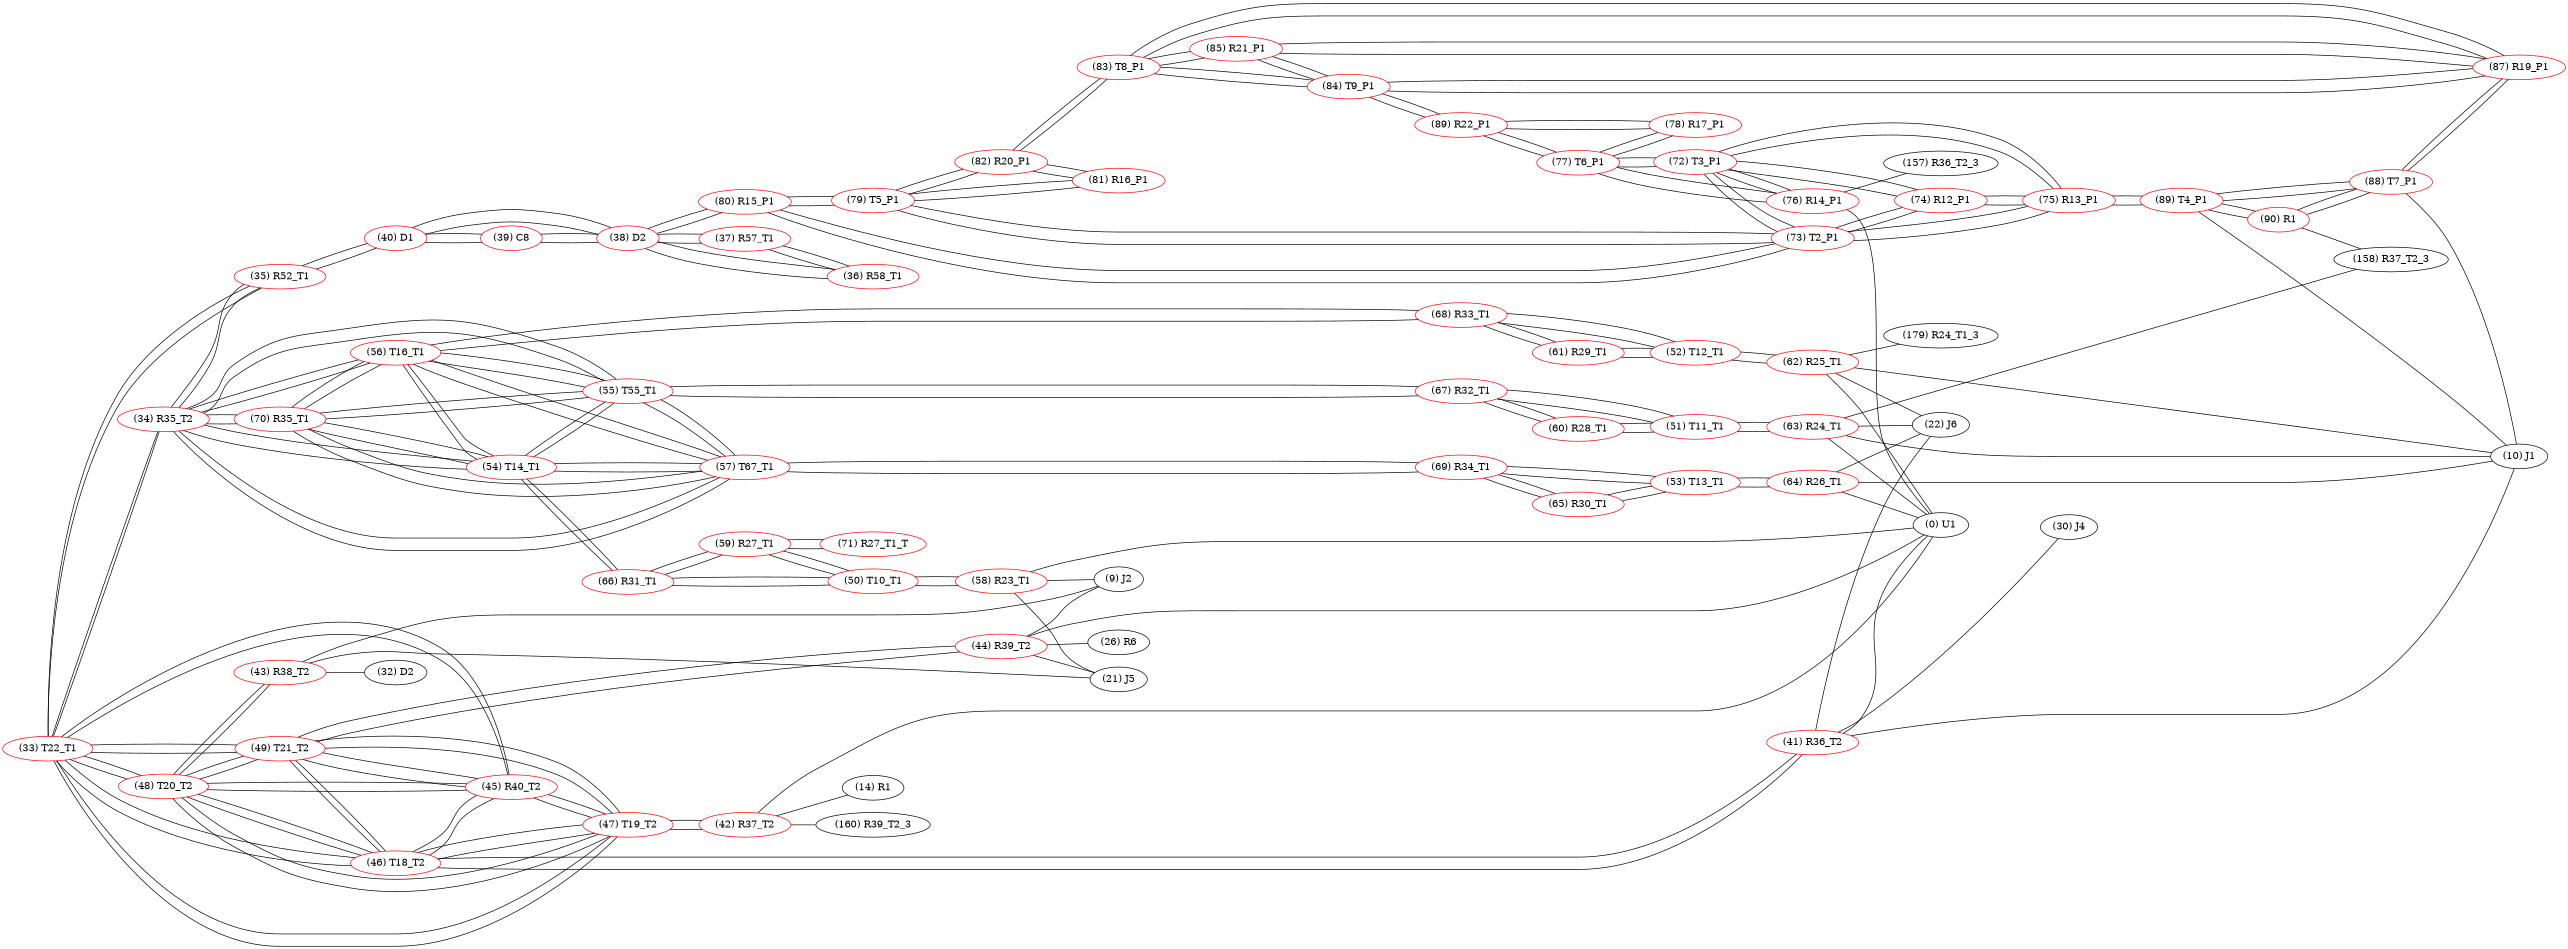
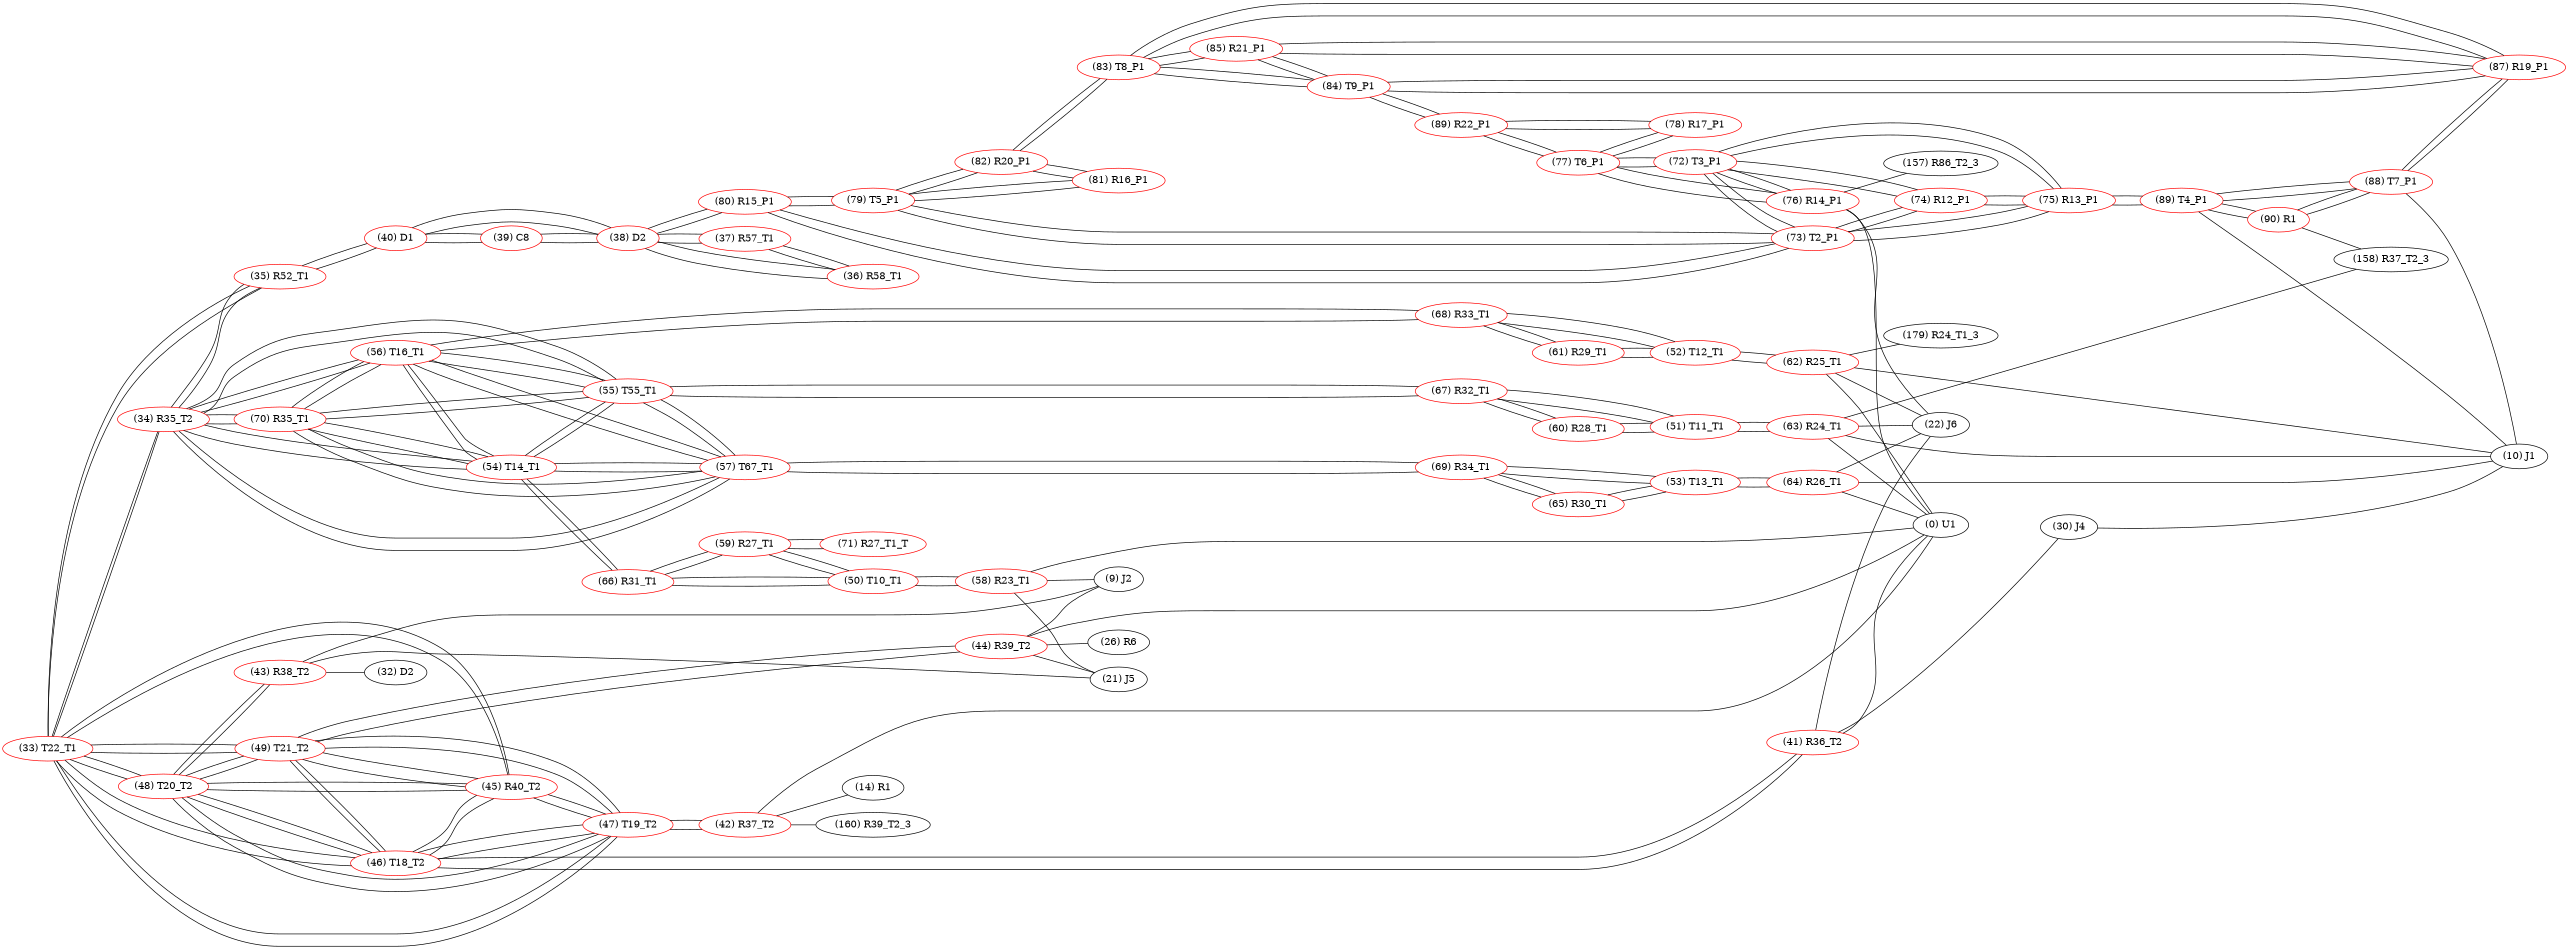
node "(157) R36_T2_3": label "(157) R36_T2_3" -> "(157) R86_T2_3"
edge "(76) R14_P1" -- "(22) J6": added
edge "(10) J1" -- "(41) R36_T2": now "(10) J1" -- "(30) J4"
